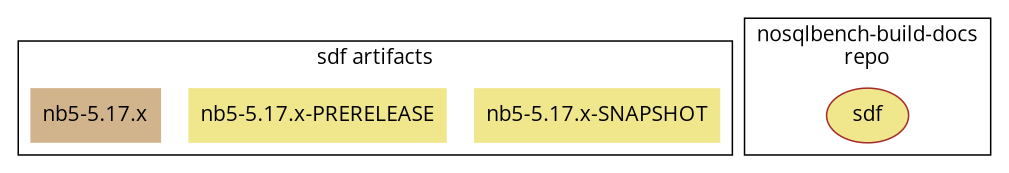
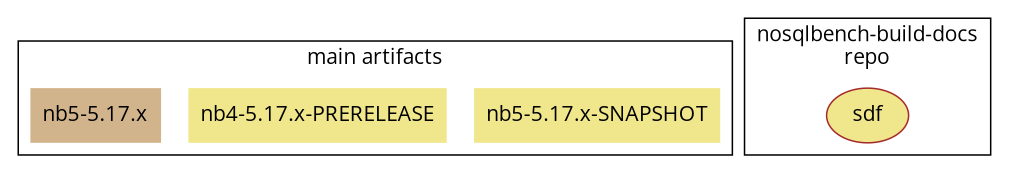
cluster "sdf artifacts": label "sdf artifacts" -> "main artifacts"
node "nb5-5.17.x-PRERELEASE": label "nb5-5.17.x-PRERELEASE" -> "nb4-5.17.x-PRERELEASE"
